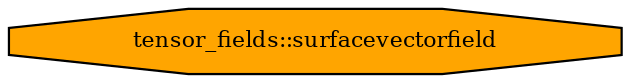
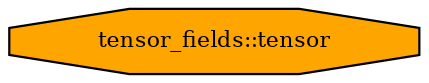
node "tensor_fields::surfacevectorfield": label "tensor_fields::surfacevectorfield" -> "tensor_fields::tensor"
